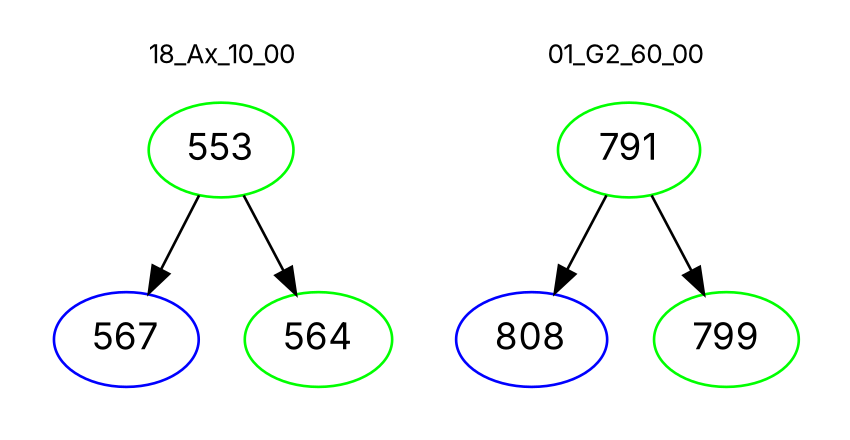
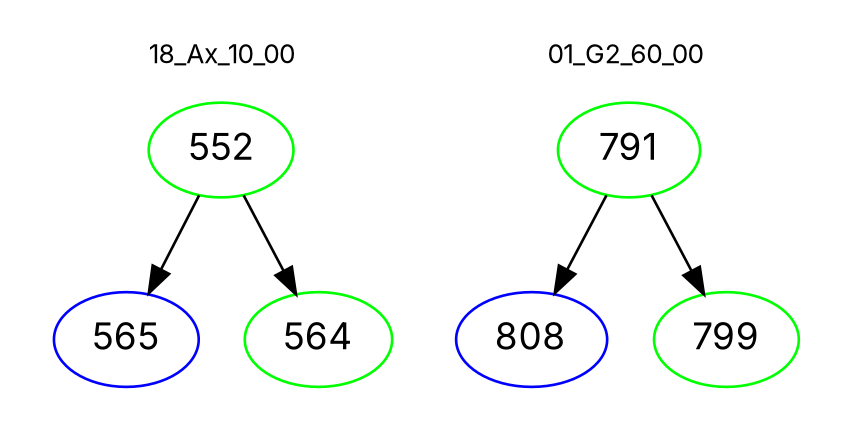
node "553": label "553" -> "552"
node "567": label "567" -> "565"
